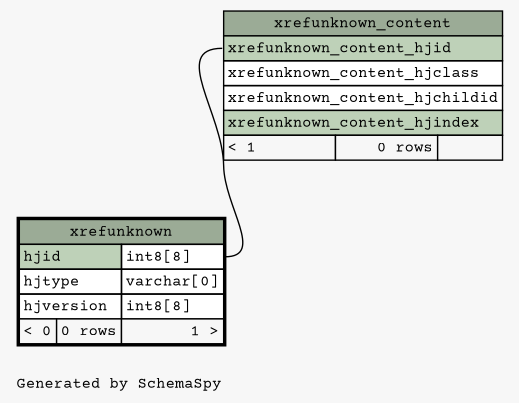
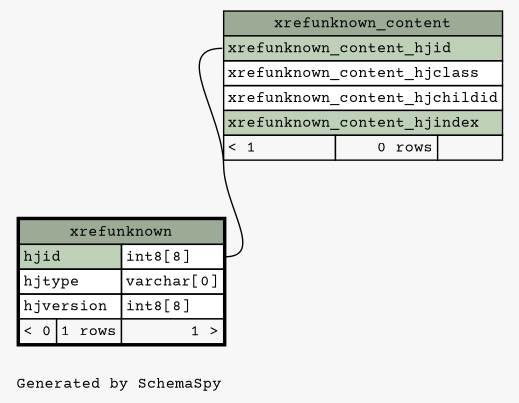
node "xrefunknown": text "0 rows" -> "1 rows"
